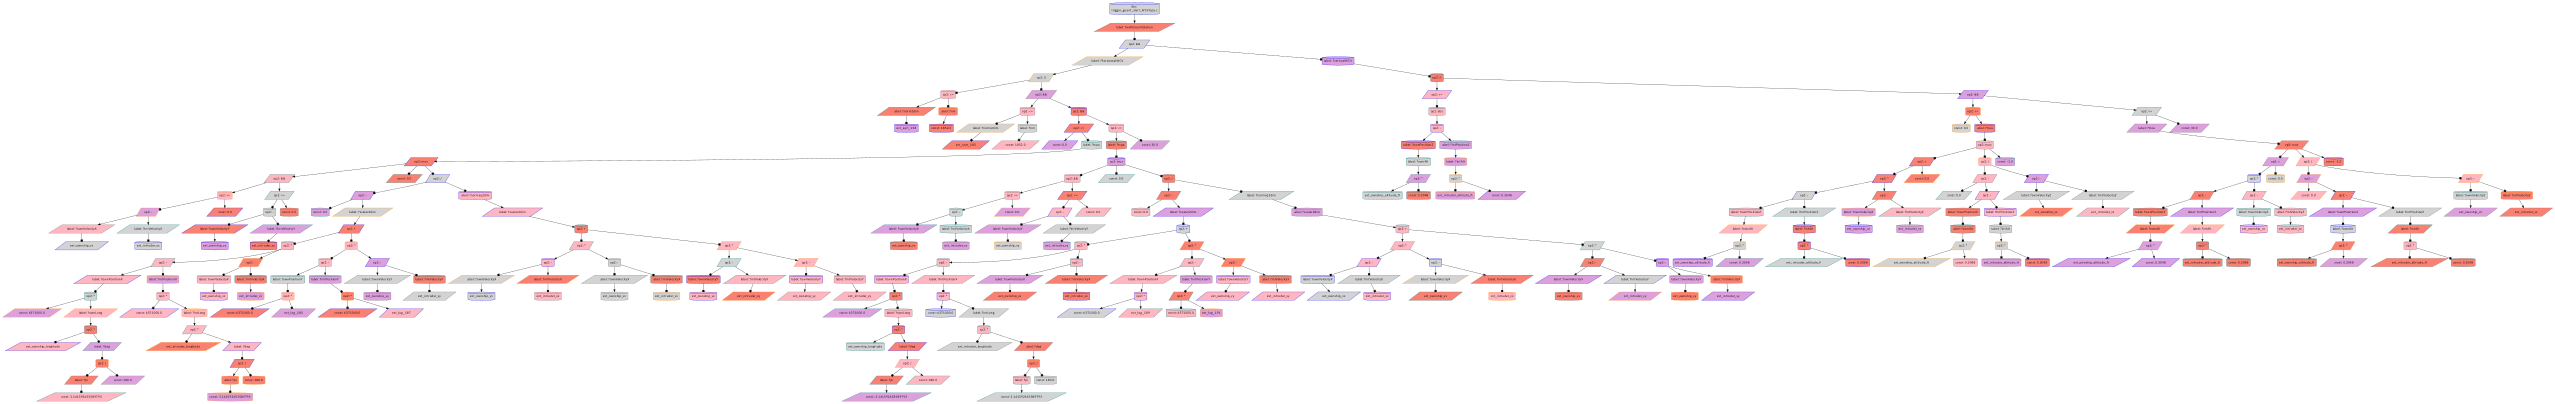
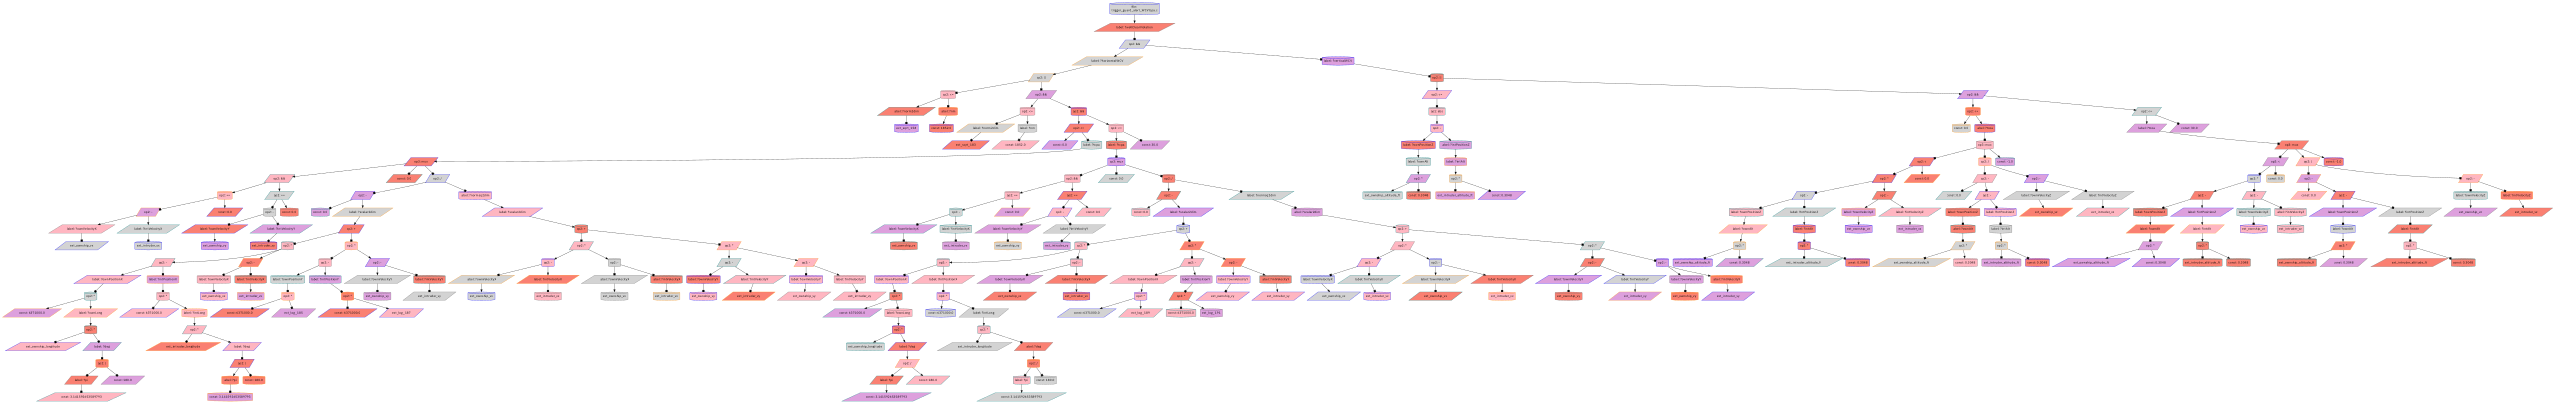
node "ext_log_191": color darkorange -> gray40
